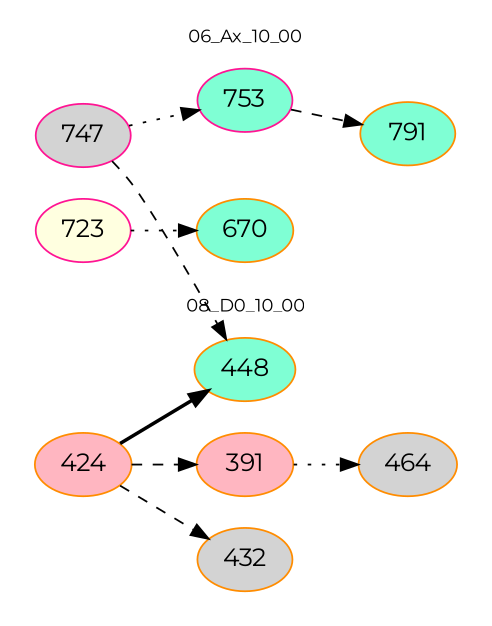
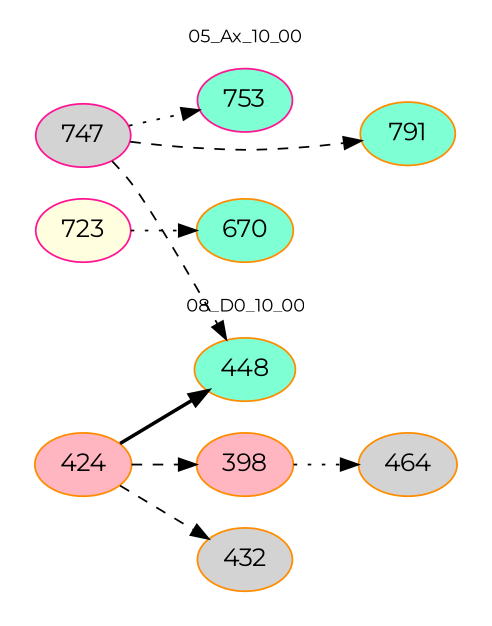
cluster "06_Ax_10_00": label "06_Ax_10_00" -> "05_Ax_10_00"
edge "753" -> "791": now "747" -> "791"
node "391": label "391" -> "398"
